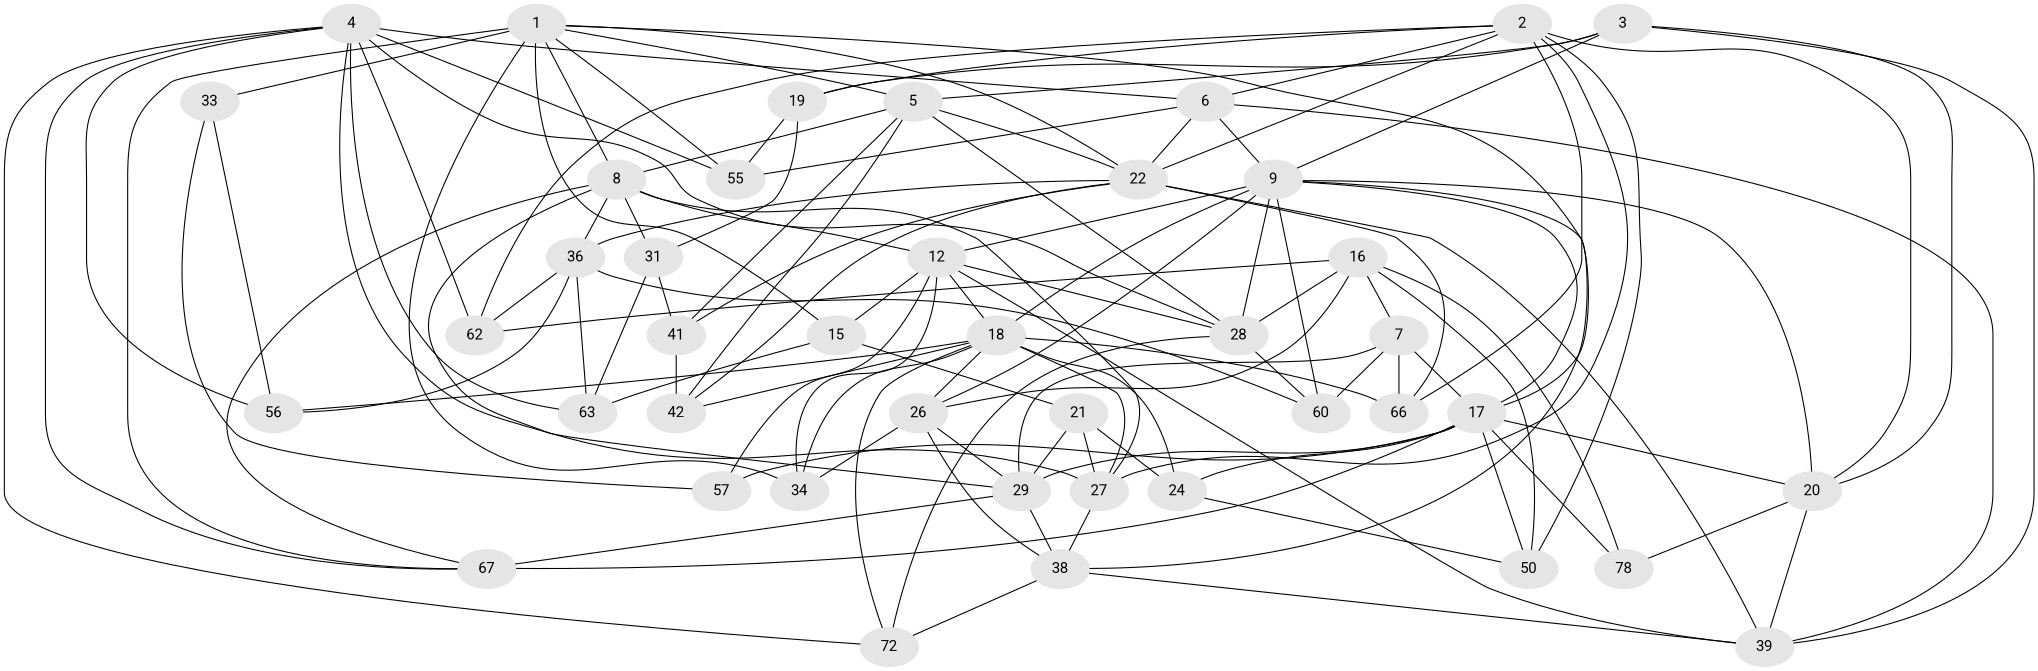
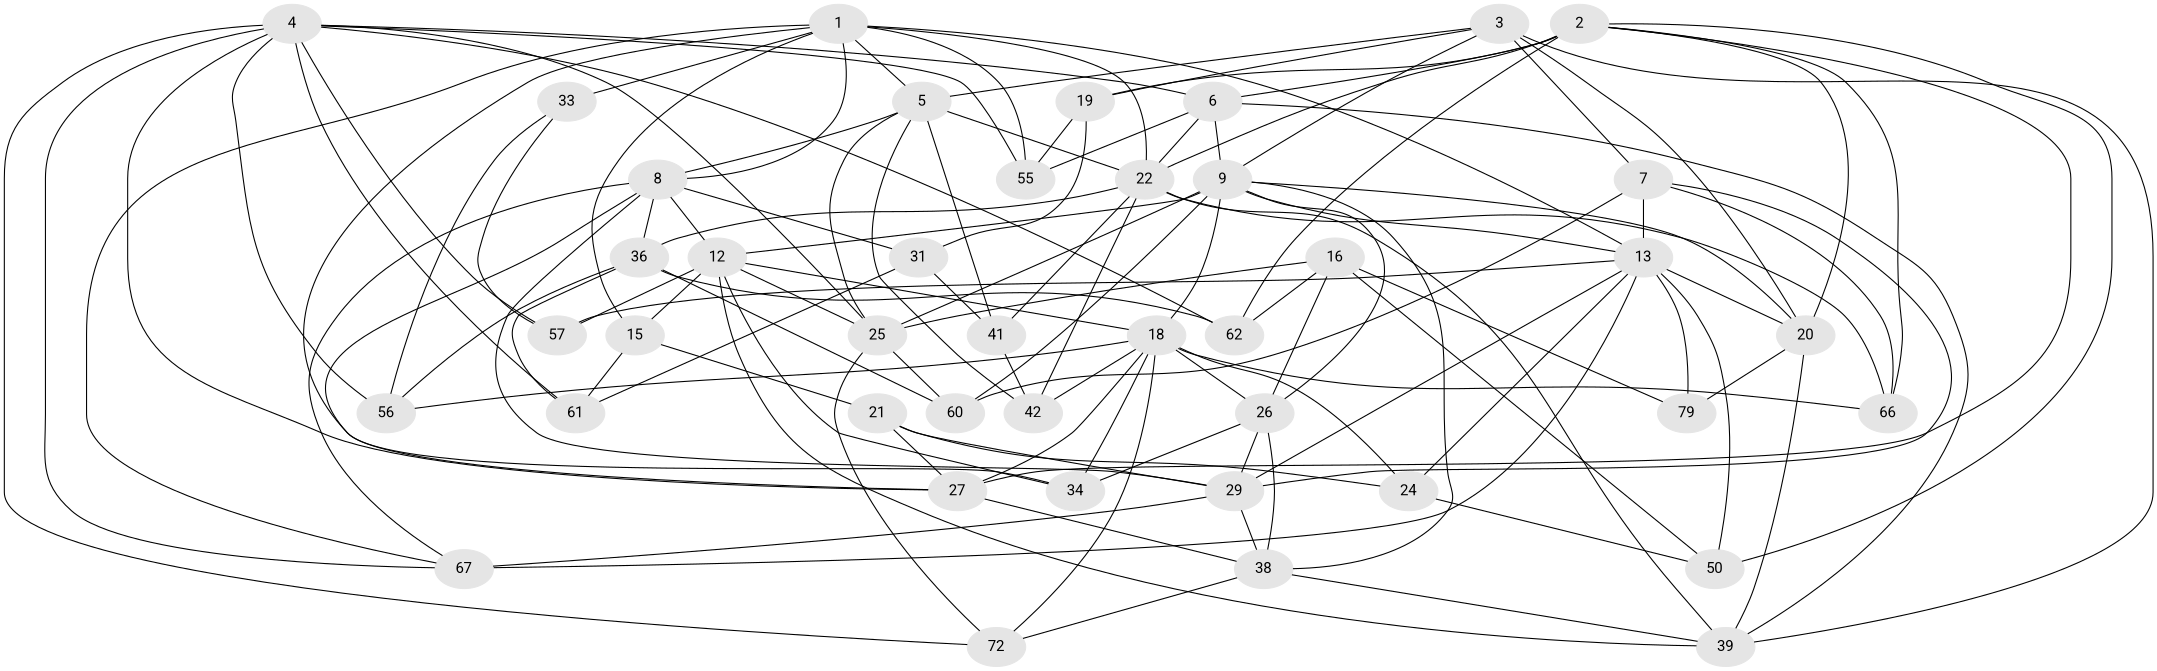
edge "4" -- "57": added
edge "16" -- "7": now "3" -- "7"
node "28": label "28" -> "25"
node "63": label "63" -> "61"
node "17": label "17" -> "13"
node "78": label "78" -> "79"
